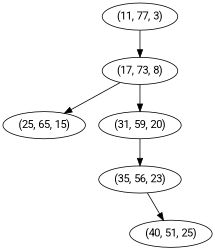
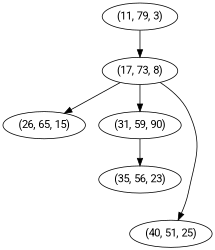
node "(11, 77, 3)": label "(11, 77, 3)" -> "(11, 79, 3)"
node "(25, 65, 15)": label "(25, 65, 15)" -> "(26, 65, 15)"
node "(31, 59, 20)": label "(31, 59, 20)" -> "(31, 59, 90)"
edge "(35, 56, 23)" -> "(40, 51, 25)": now "(17, 73, 8)" -> "(40, 51, 25)"
